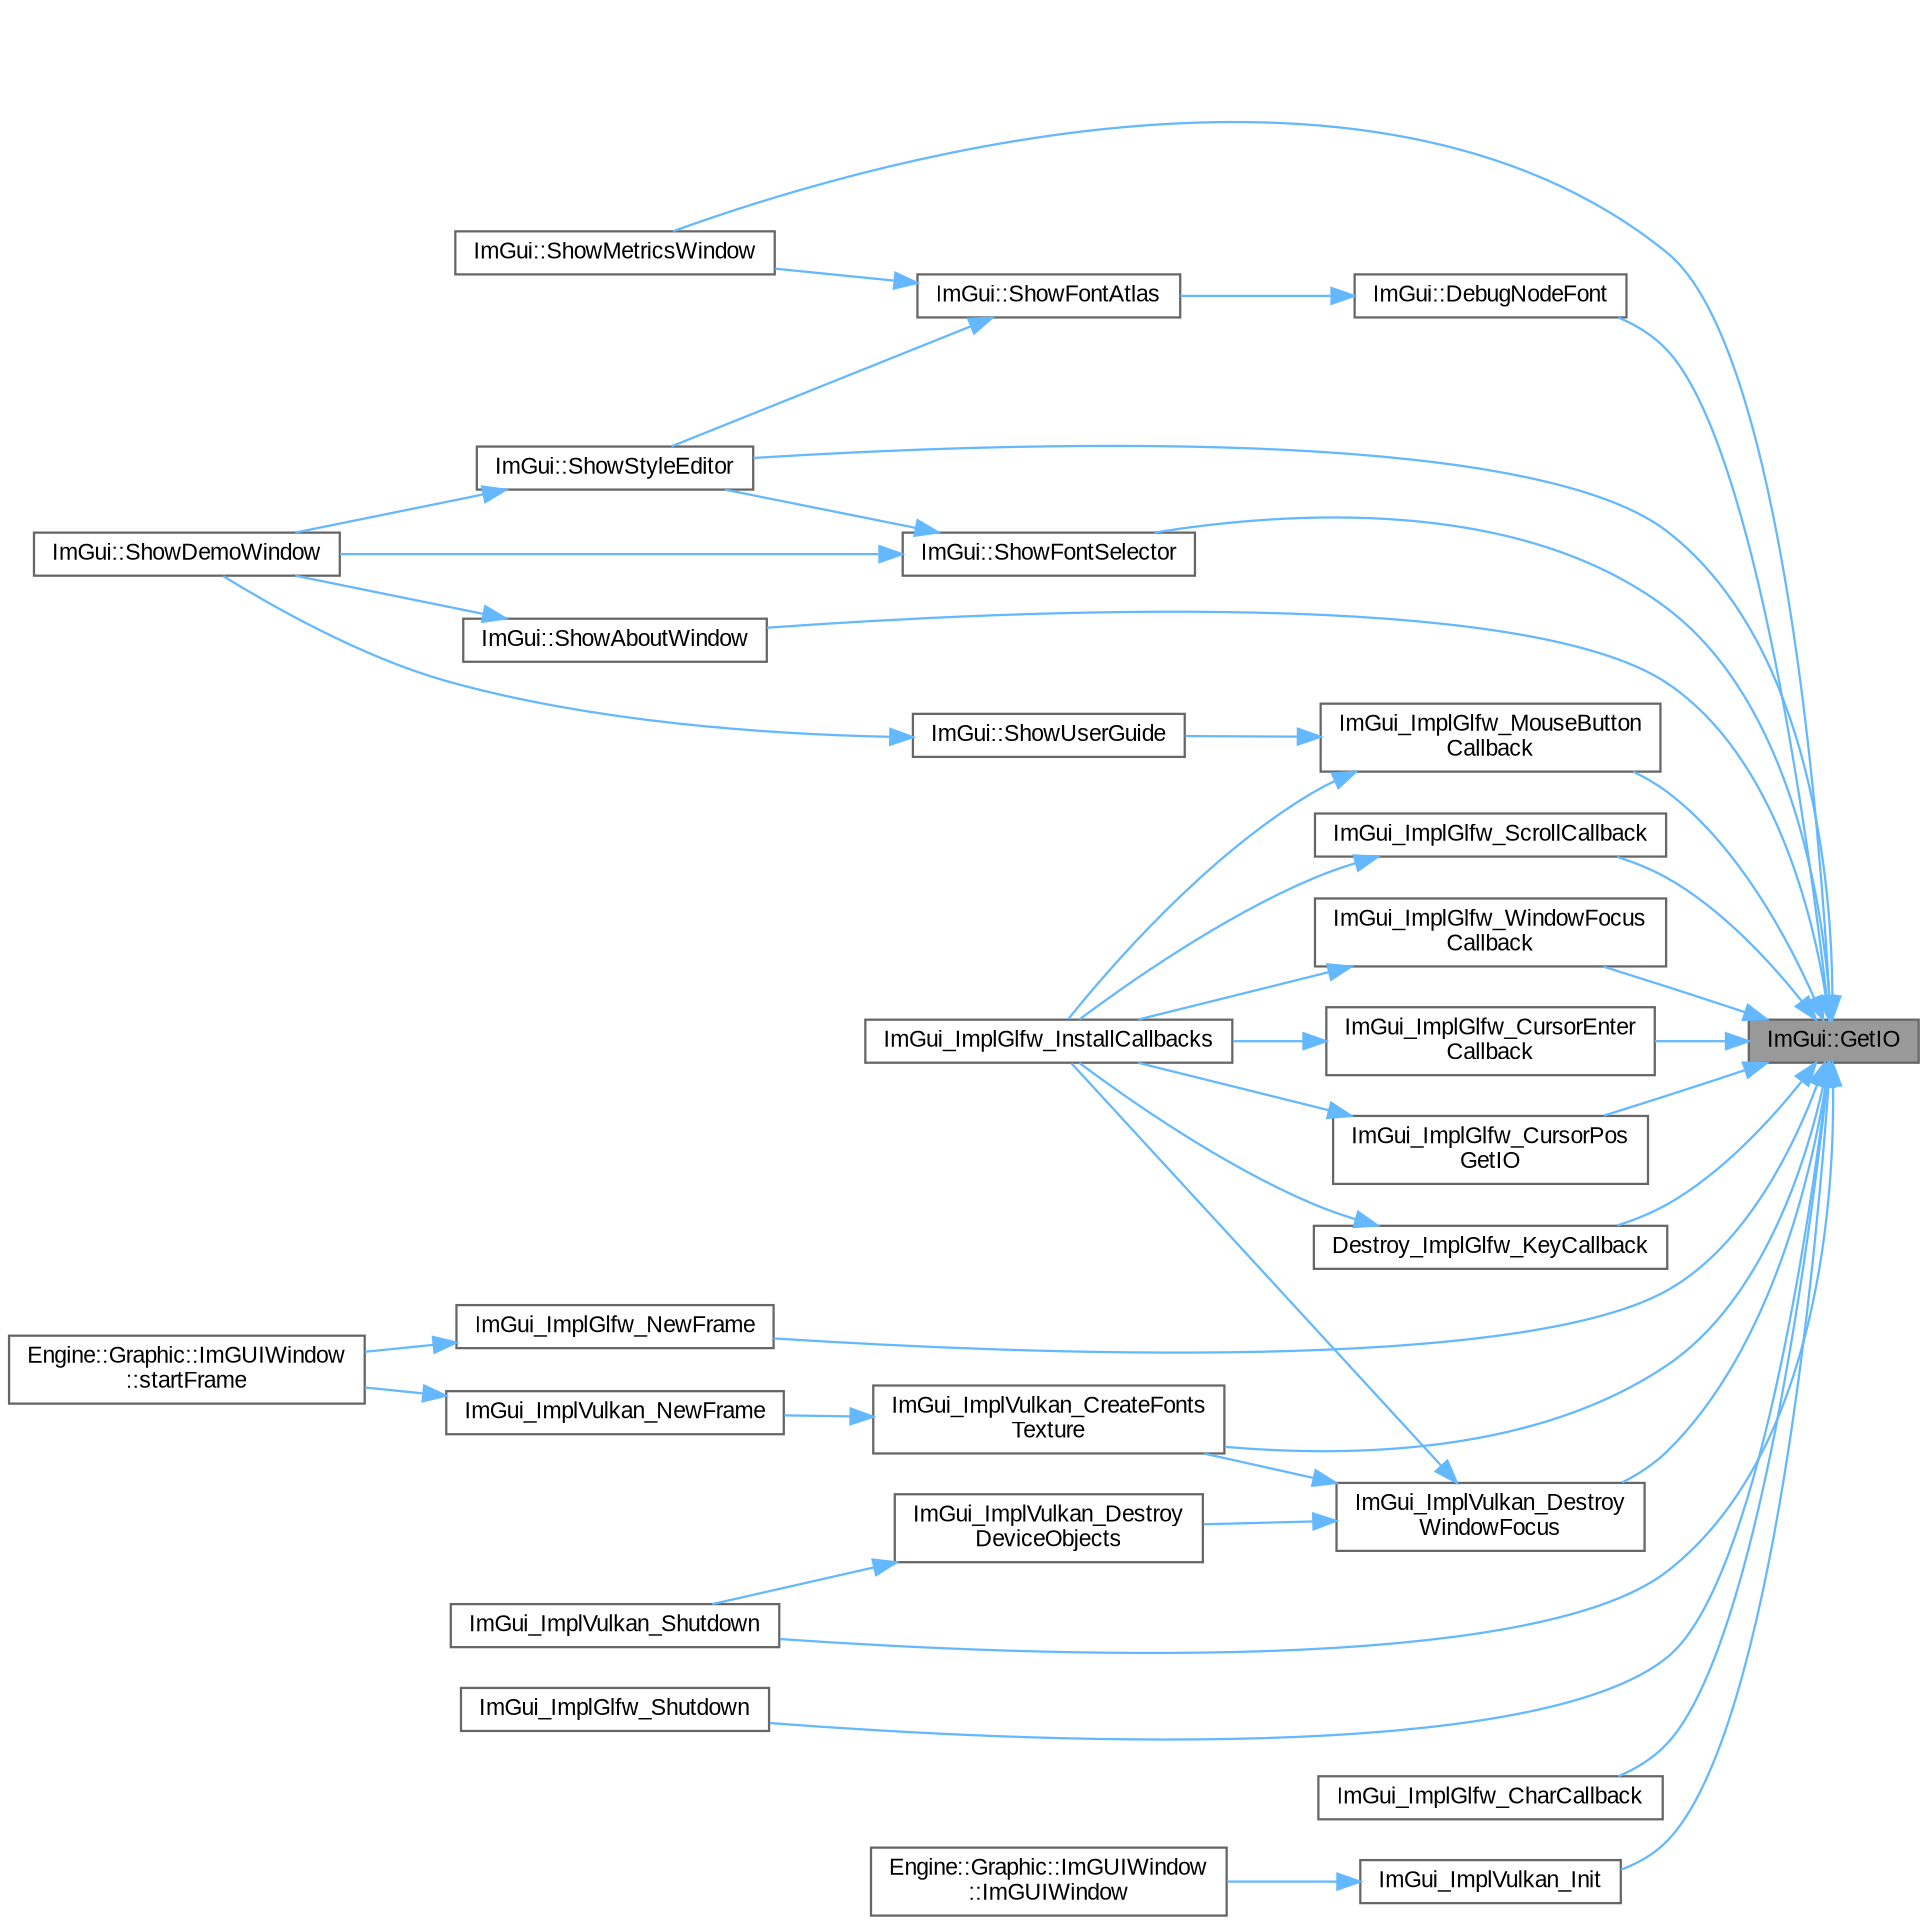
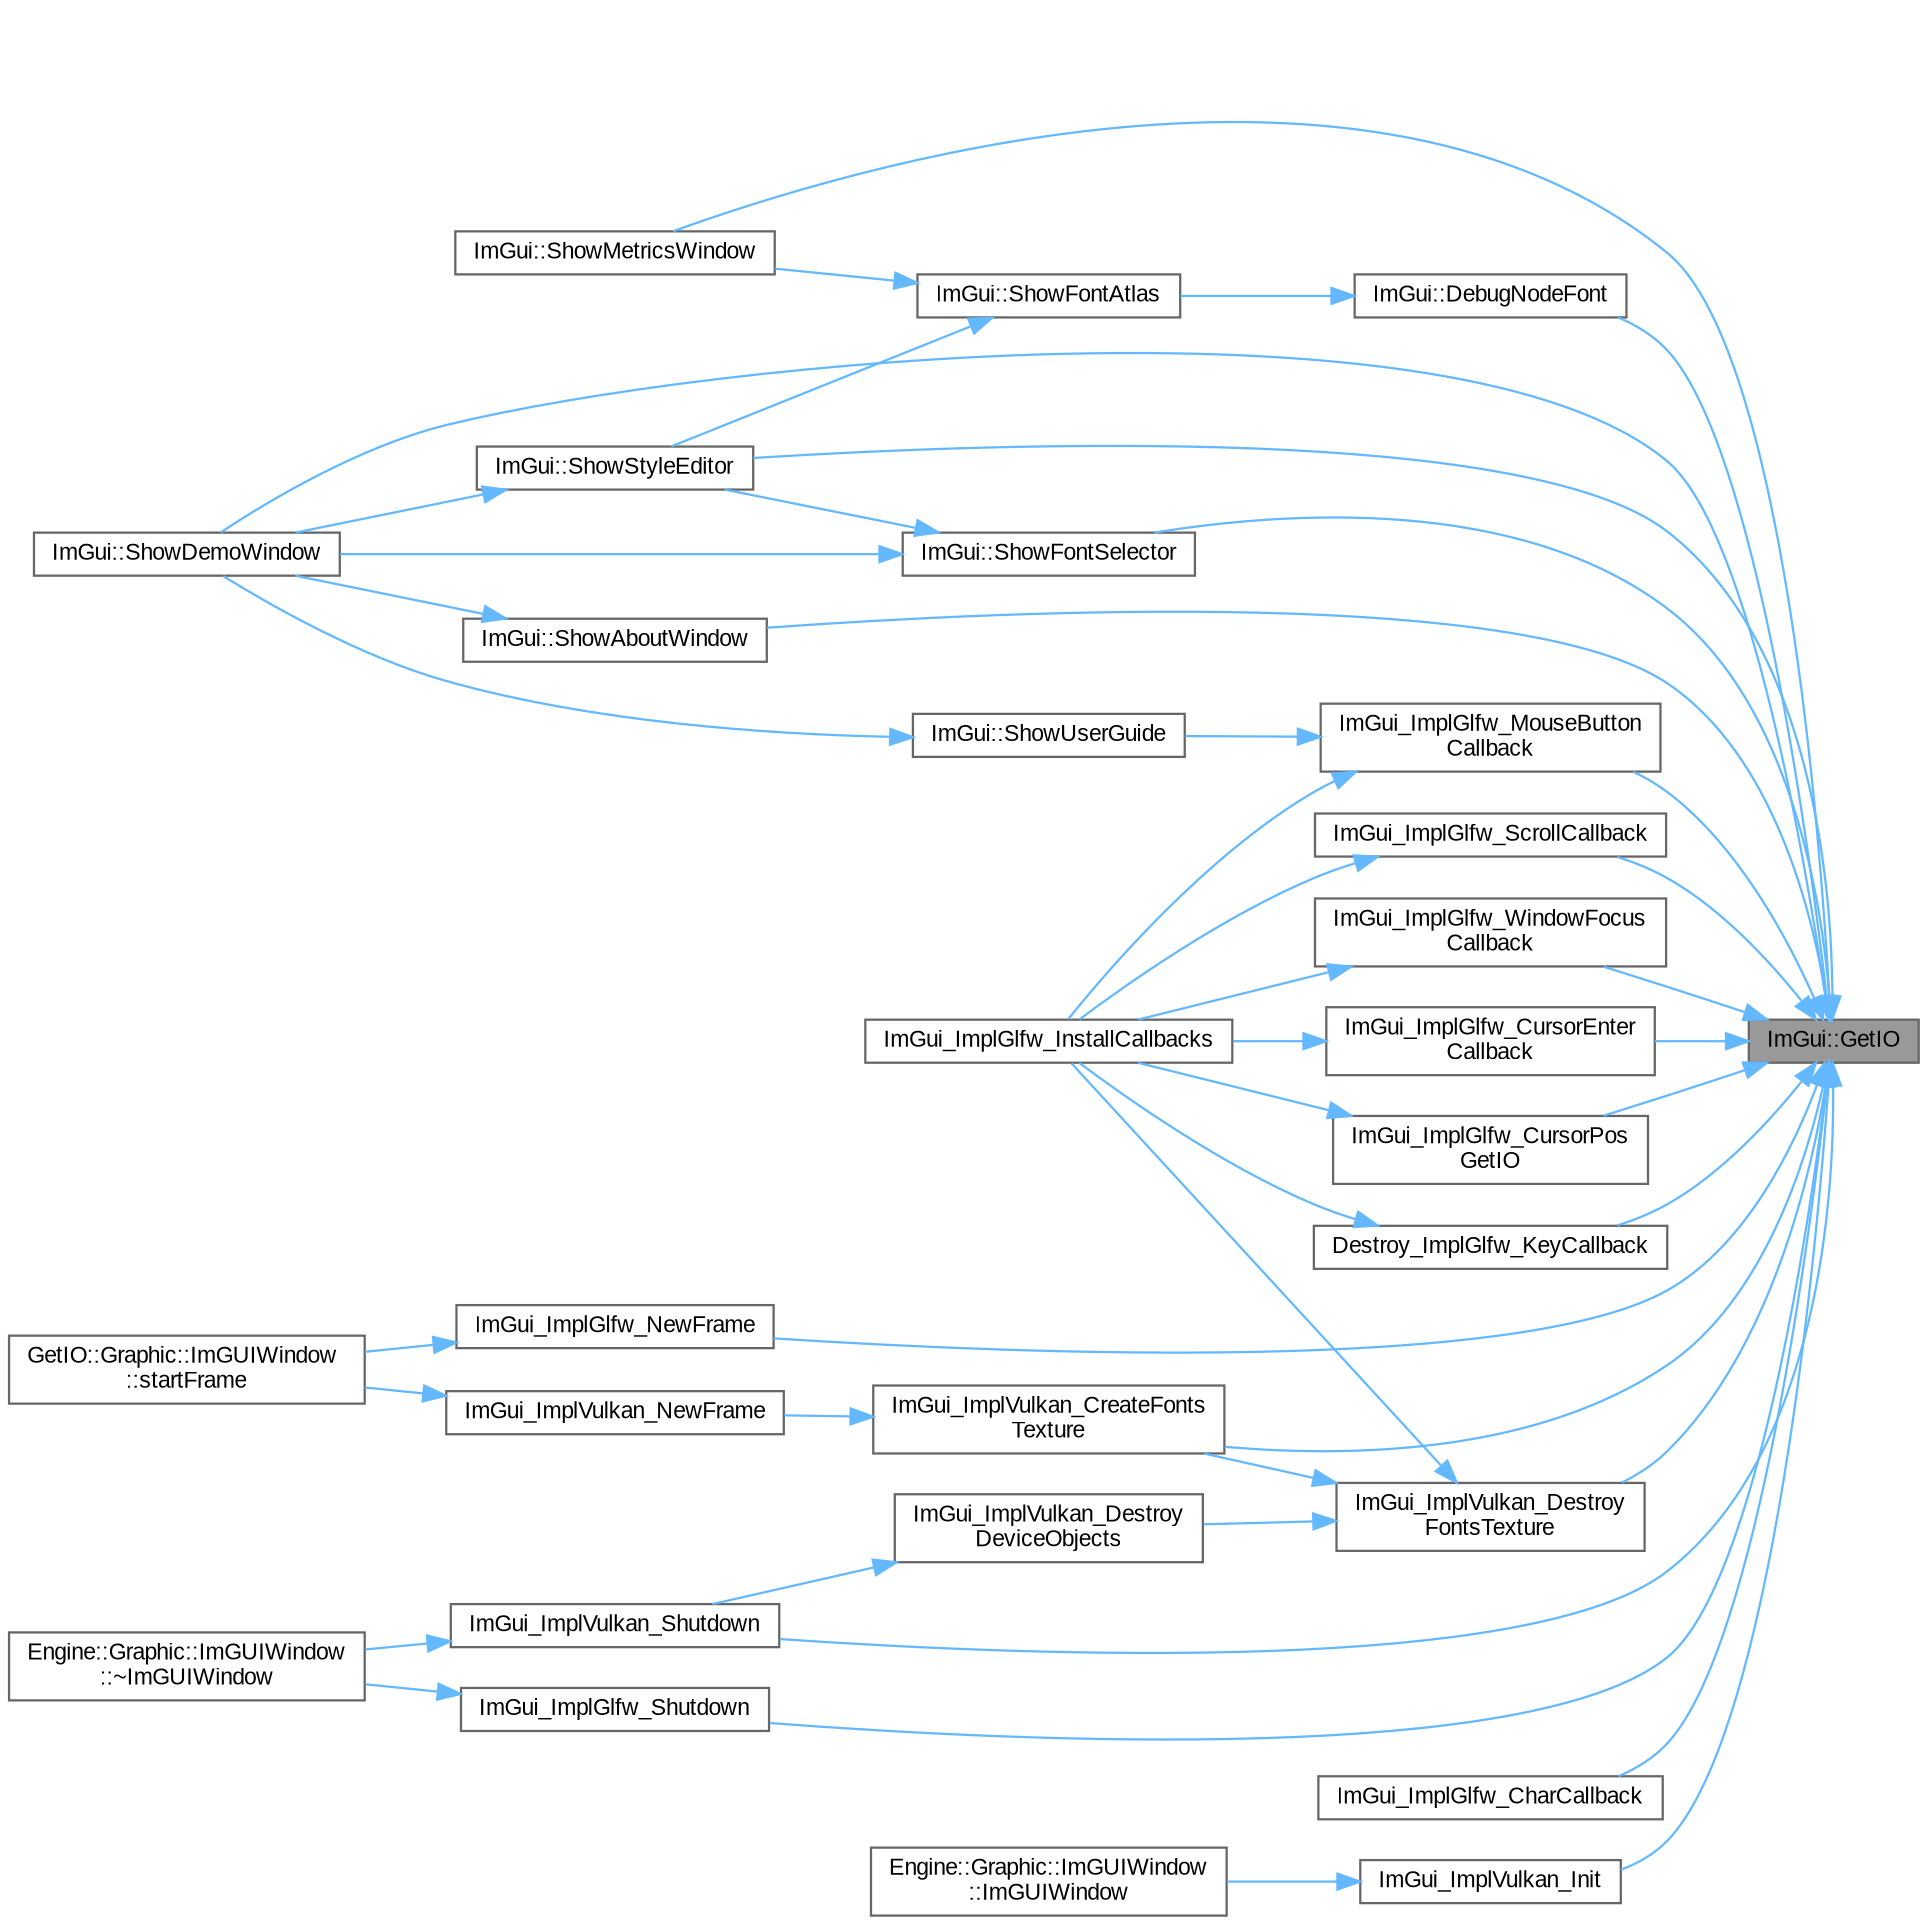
edge "ImGui::ShowDemoWindow" -> "ImGui::GetIO": added
node "Engine::Graphic::ImGUIWindow ::startFrame": label "Engine::Graphic::ImGUIWindow ::startFrame" -> "GetIO::Graphic::ImGUIWindow ::startFrame"
node "ImGui_ImplVulkan_Destroy WindowFocus": label "ImGui_ImplVulkan_Destroy WindowFocus" -> "ImGui_ImplVulkan_Destroy FontsTexture"
node "Engine::Graphic::ImGUIWindow ::~ImGUIWindow": added
